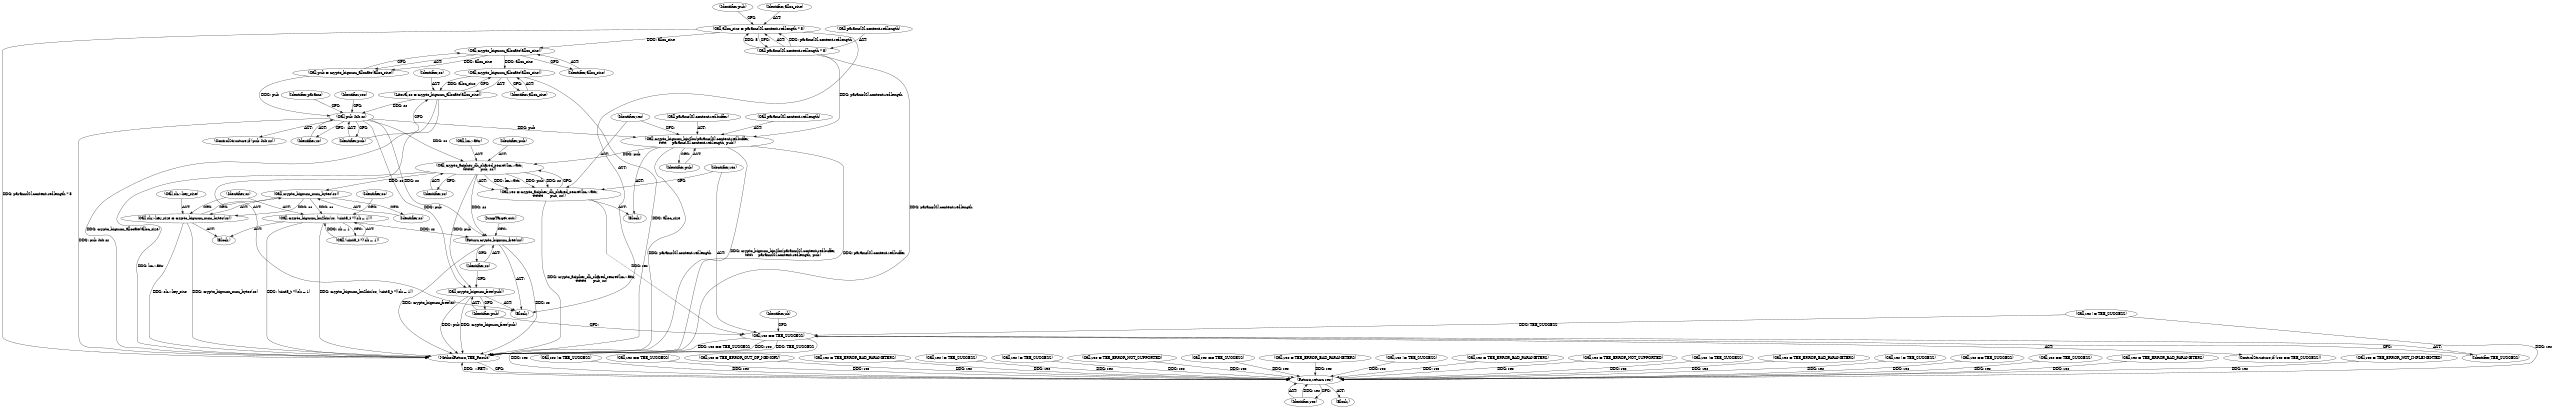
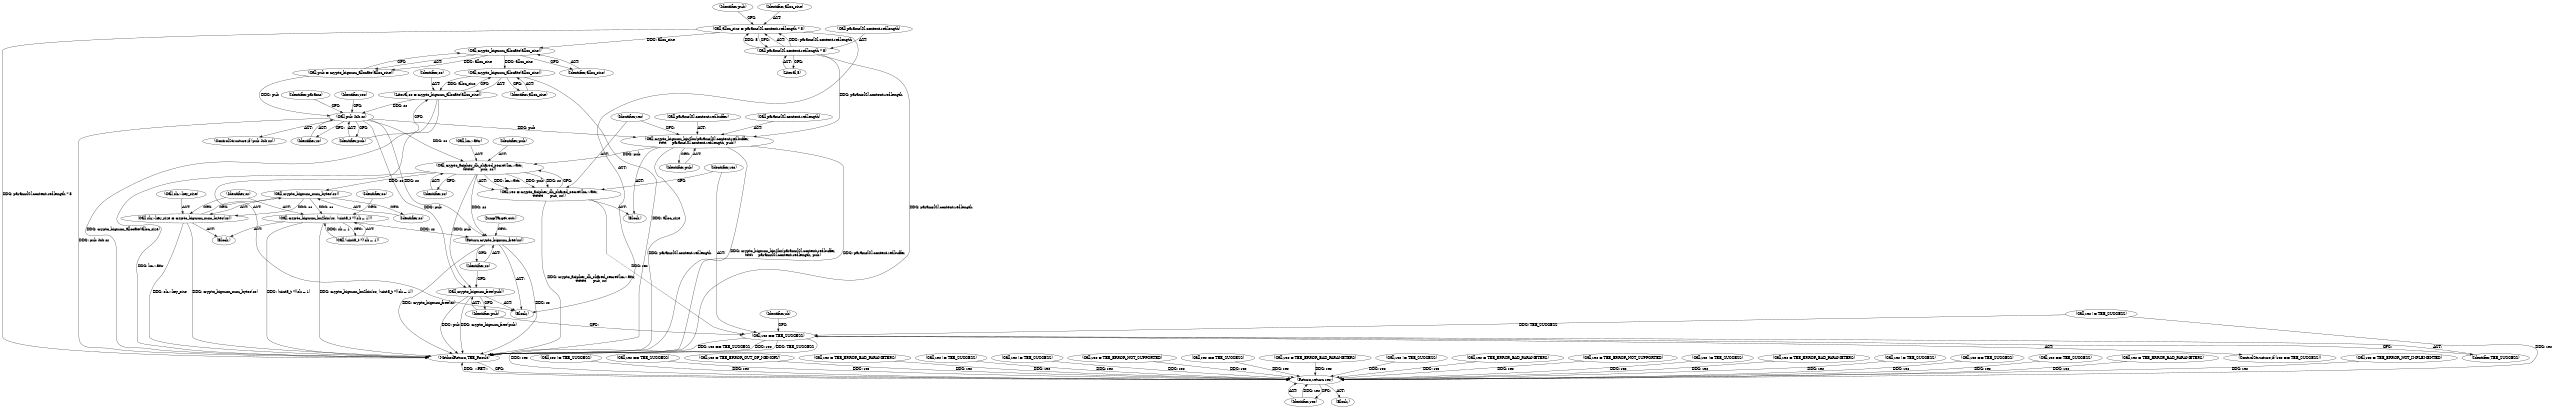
node "(Literal,8)": added
